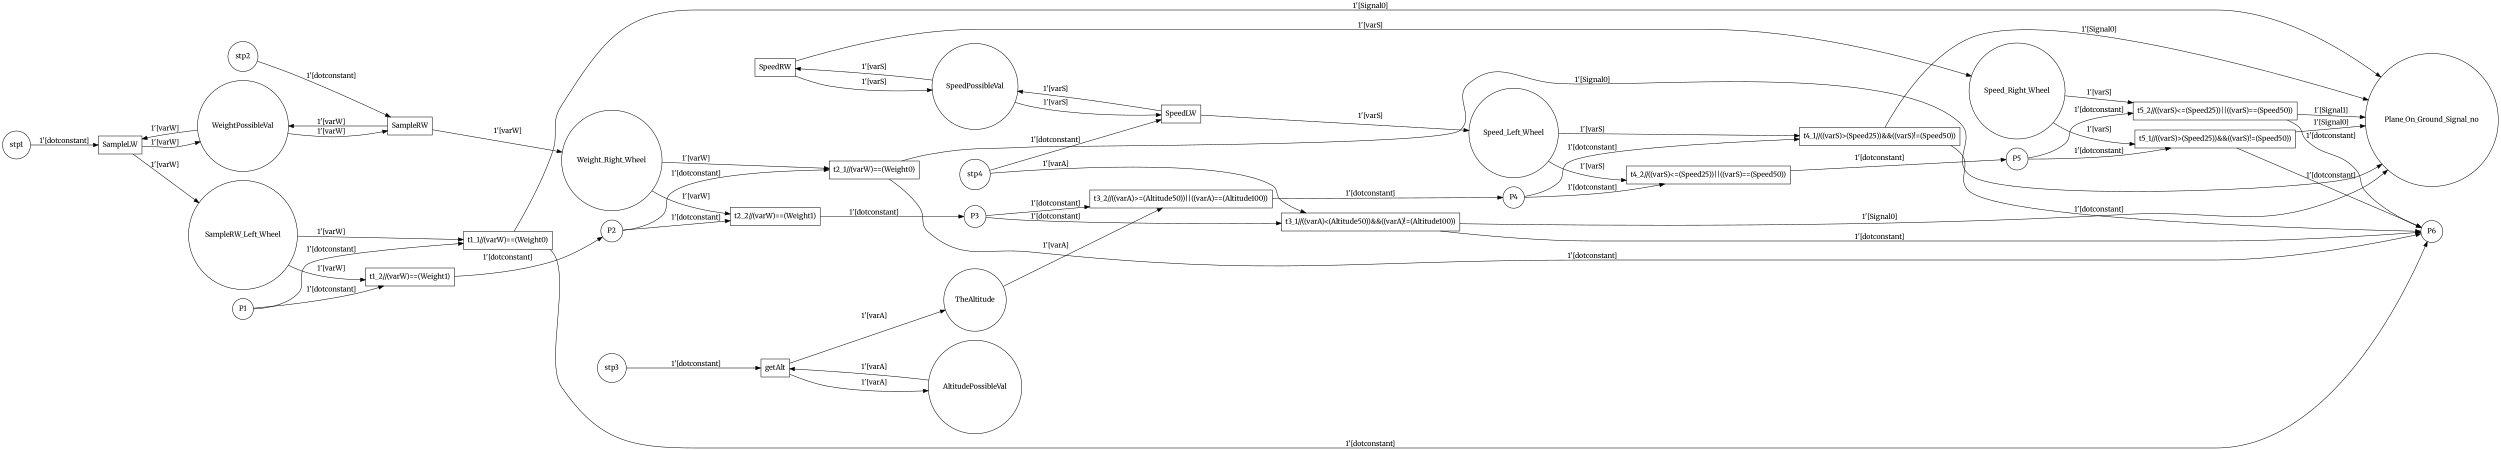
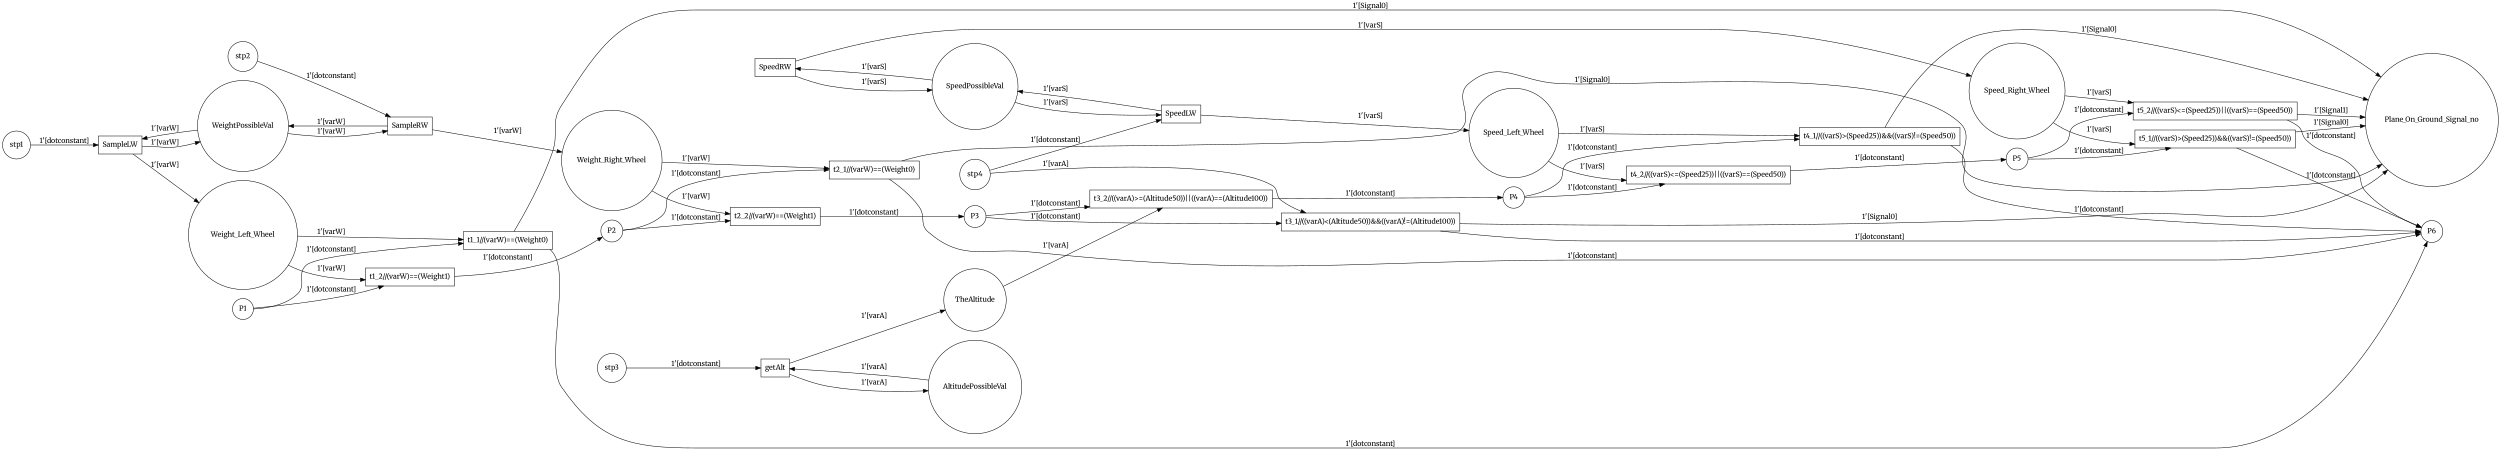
node "SampleRW_Left_Wheel": label "SampleRW_Left_Wheel" -> "Weight_Left_Wheel"
